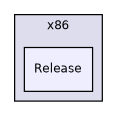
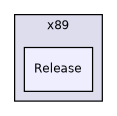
cluster "x86": label "x86" -> "x89"
